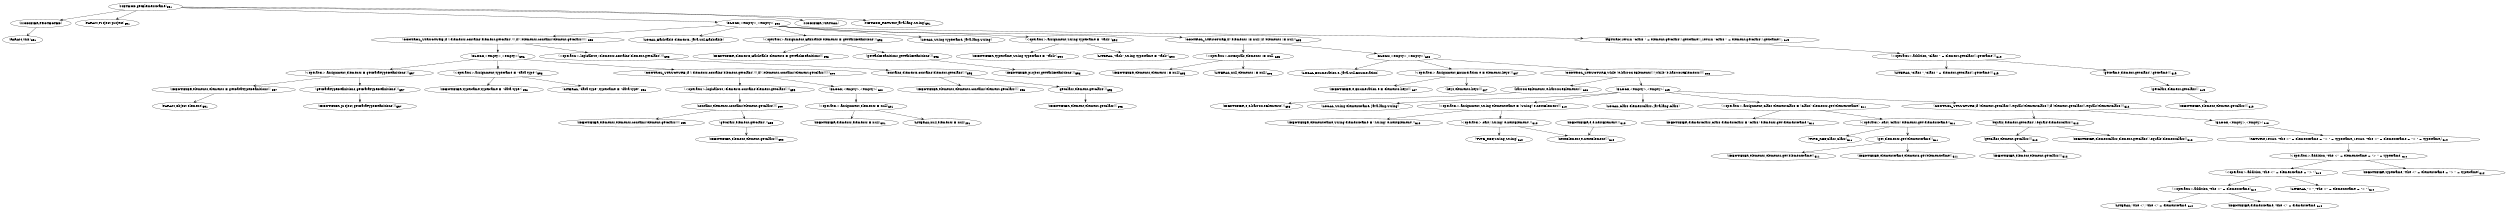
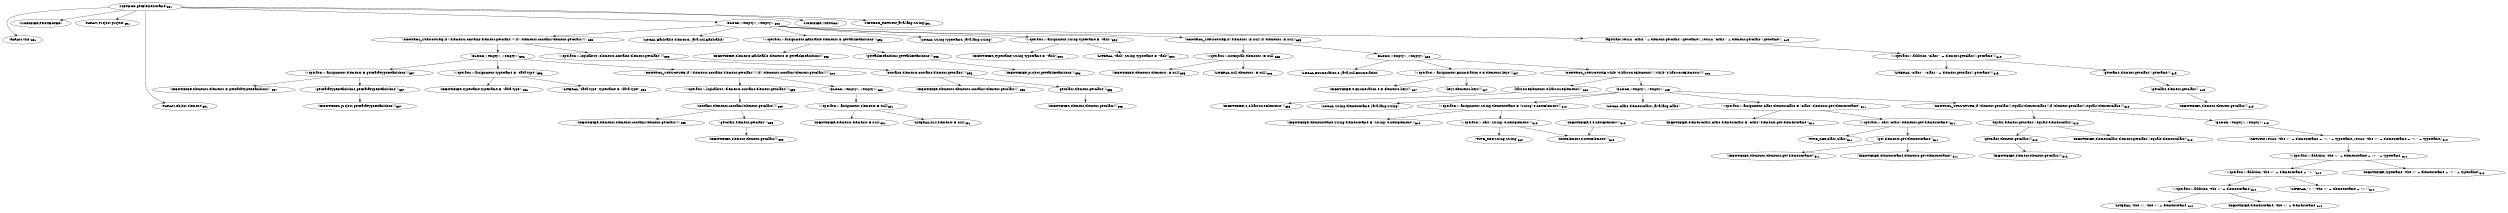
edge "(MODIFIER,PROTECTED)" -> "(PARAM,this)": now "(METHOD,getElementName)" -> "(PARAM,this)"
edge "(IDENTIFIER,elements,elements = getDataTypeDefinitions())" -> "(PARAM,Object element)": now "(METHOD,getElementName)" -> "(PARAM,Object element)"
